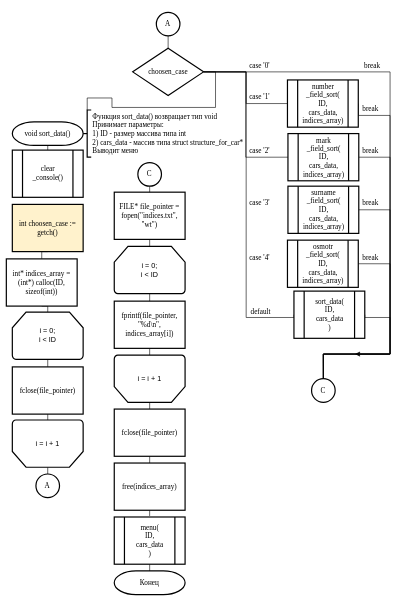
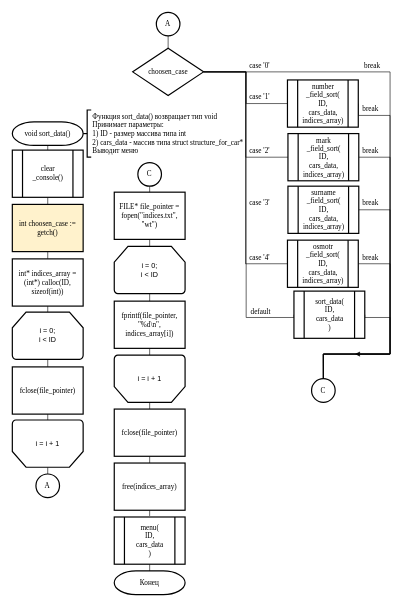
edge "choosen_case" -- "Функция sort_data() возвращает тип void Принимает параметры: 1) ID - размер массива типа int 2) cars_data - массив типа struct structure_for_car* Выводит меню": now "choosen_case" -- "osmotr _field_sort( ID, cars_data, indices_array)"
edge "clear _console()" -- "int choosen_case := getch()": added
node "int* indices_array = (int*) calloc(ID, sizeof(int))": moved (42, 283) -> (48, 283)
